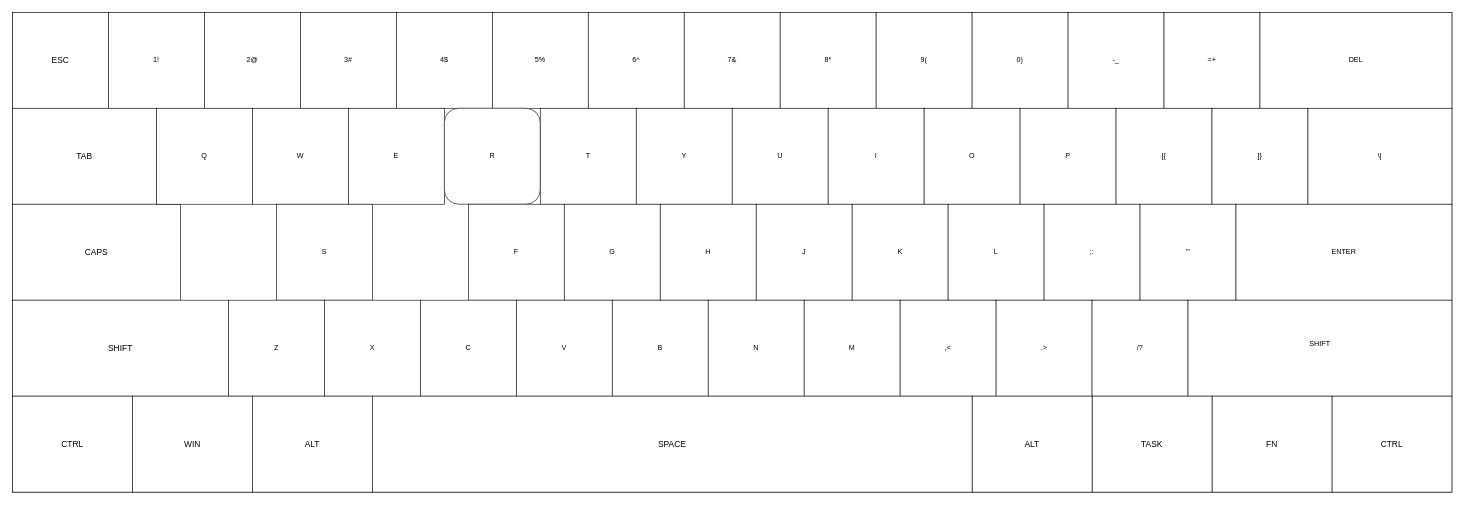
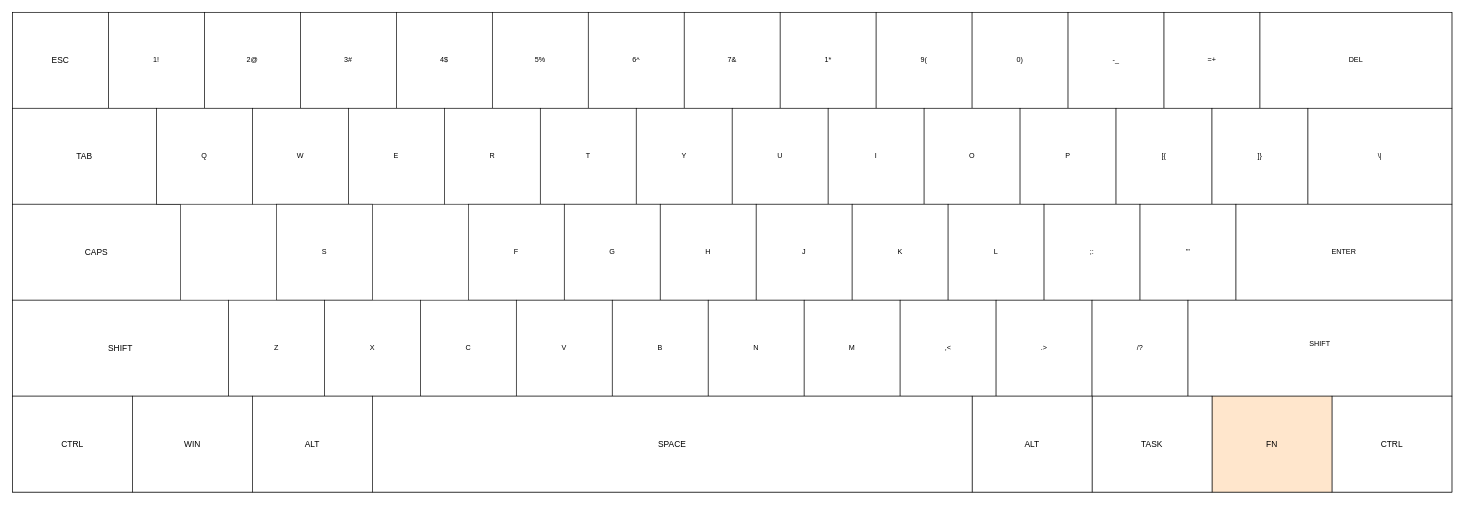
node "8*": label "8*" -> "1*"
node "R": shape rounded rectangle -> rectangle
node "FN": fillcolor #ffffff -> #ffe6cc
